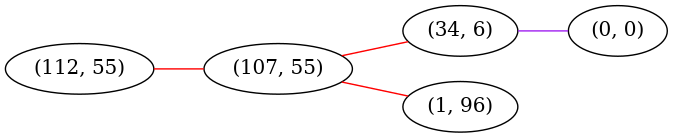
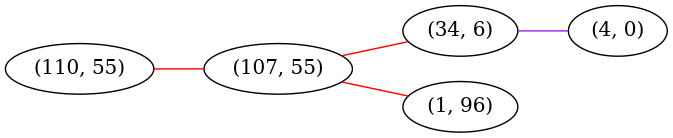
node "(0, 0)": label "(0, 0)" -> "(4, 0)"
node "(112, 55)": label "(112, 55)" -> "(110, 55)"
